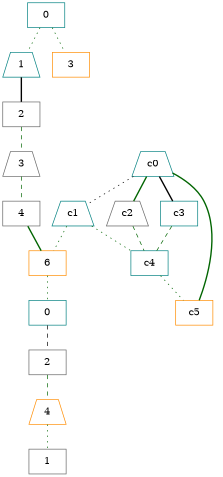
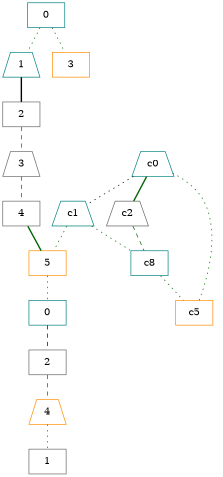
node "c3": removed
edge "c0" -- "c5": style bold -> dotted
node "6": label "6" -> "5"
node "c4": label "c4" -> "c8"
